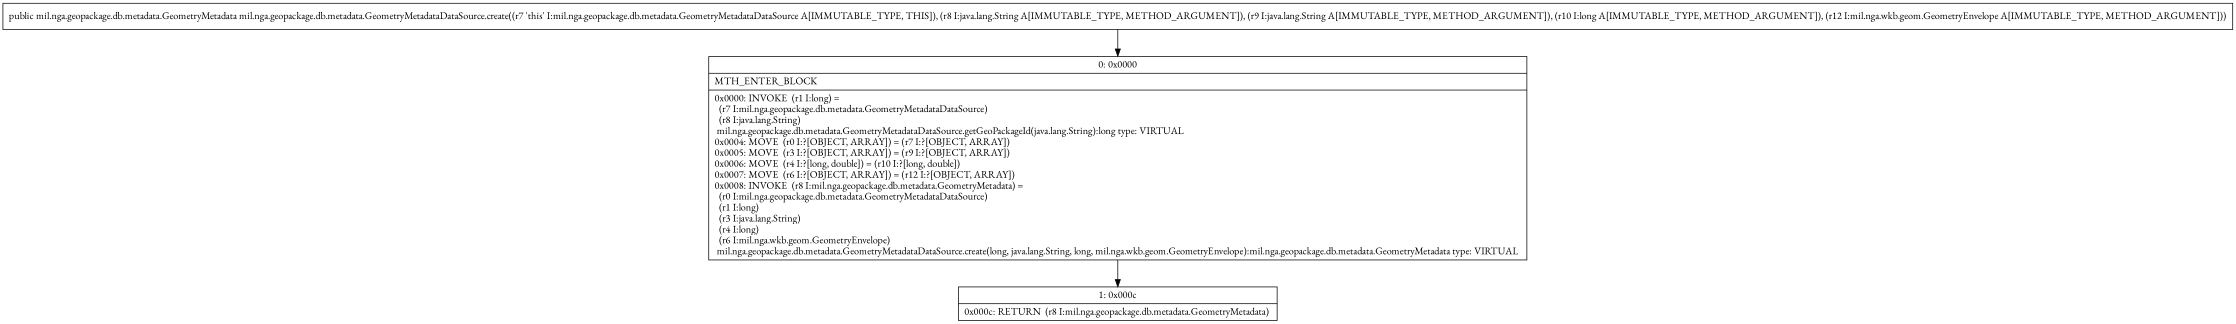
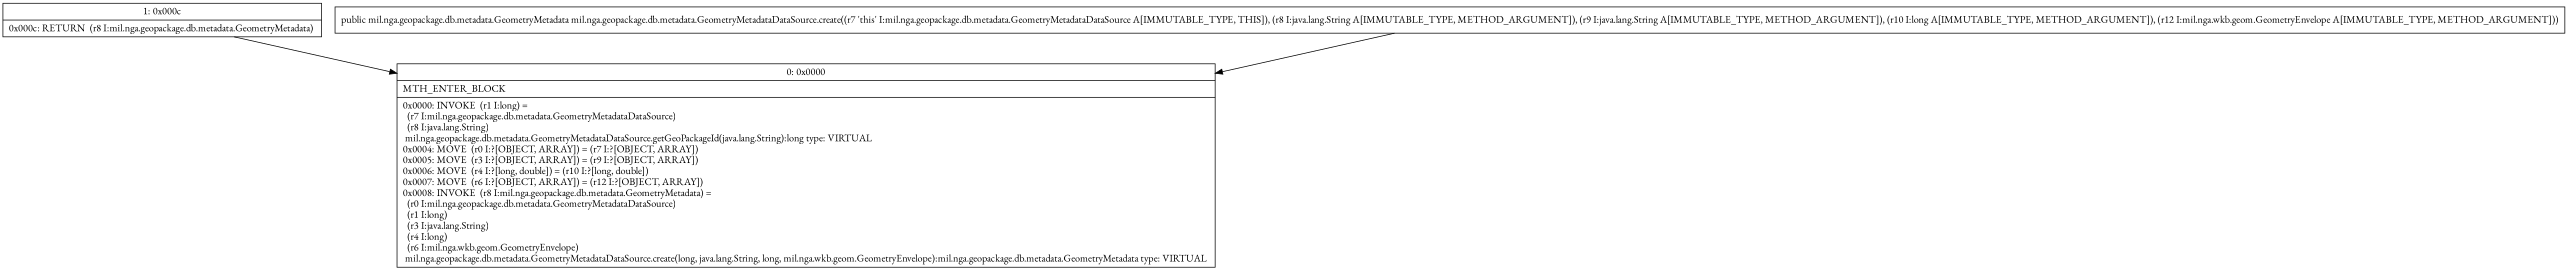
edge "0: 0x0000" -> "1: 0x000c": reversed
